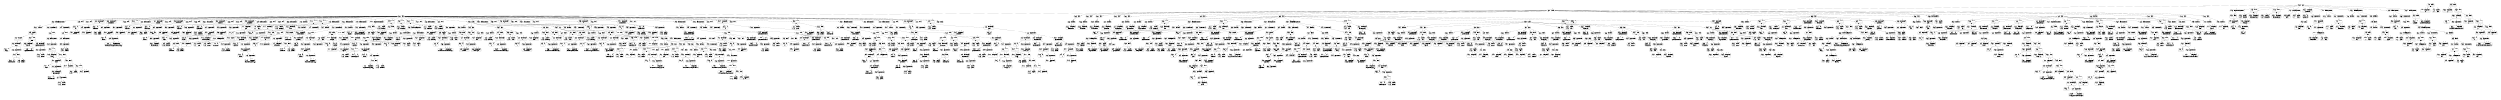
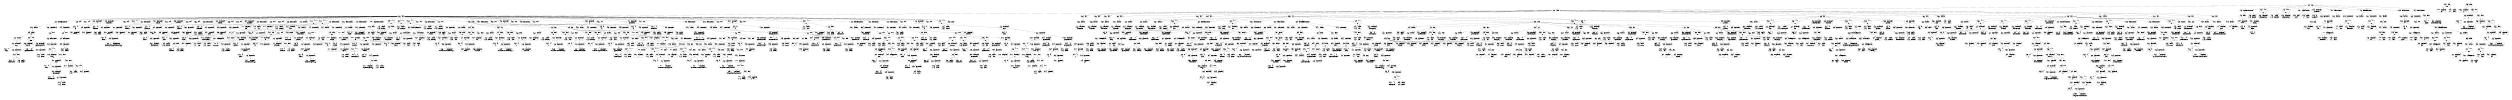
node "91532": text "ConditionalFalse" -> "Condition"
node "91882": added
